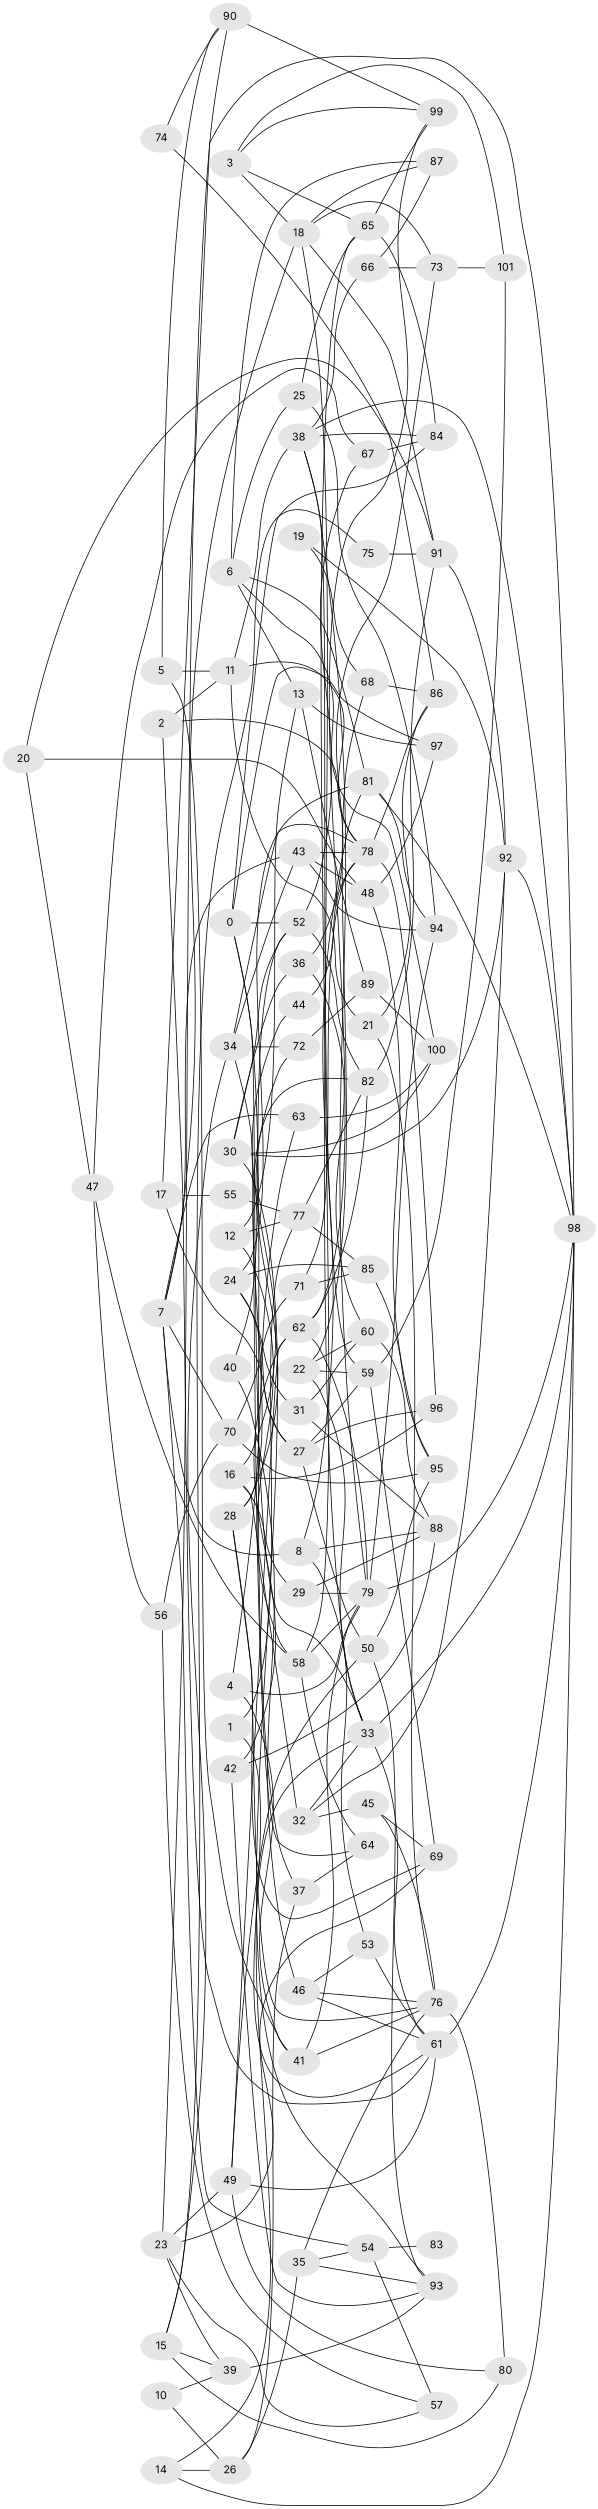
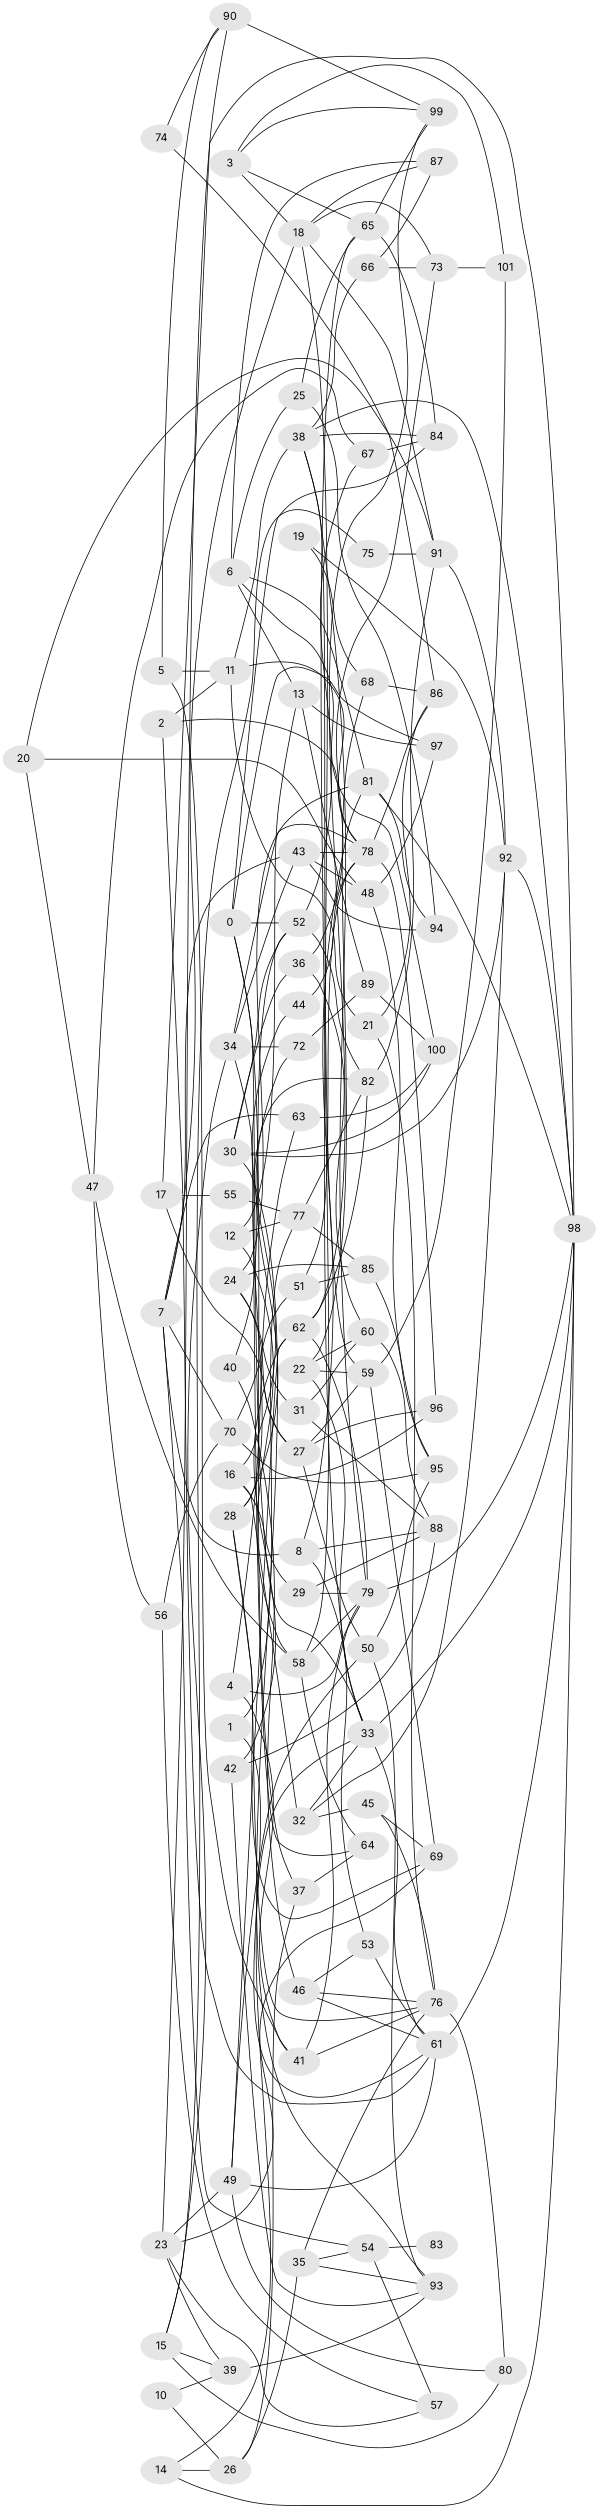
edge "94" -- "79": removed
node "71": label "71" -> "51"
